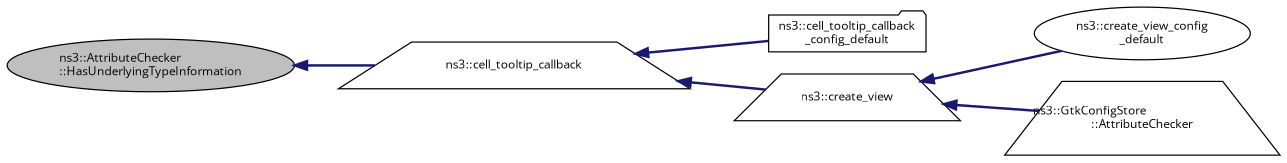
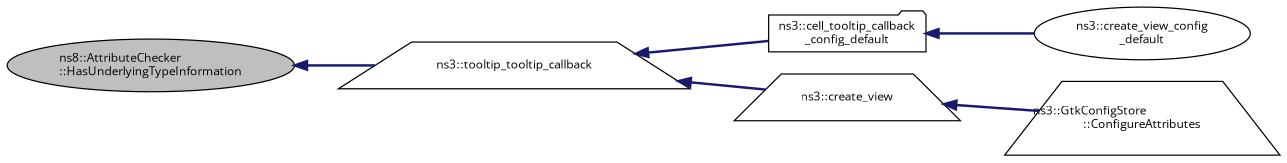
node "ns3::AttributeChecker ::HasUnderlyingTypeInformation": label "ns3::AttributeChecker ::HasUnderlyingTypeInformation" -> "ns8::AttributeChecker ::HasUnderlyingTypeInformation"
node "ns3::cell_tooltip_callback": label "ns3::cell_tooltip_callback" -> "ns3::tooltip_tooltip_callback"
edge "ns3::create_view_config _default" -> "ns3::create_view": now "ns3::create_view_config _default" -> "ns3::cell_tooltip_callback _config_default"
node "ns3::GtkConfigStore ::AttributeChecker": label "ns3::GtkConfigStore ::AttributeChecker" -> "ns3::GtkConfigStore ::ConfigureAttributes"
